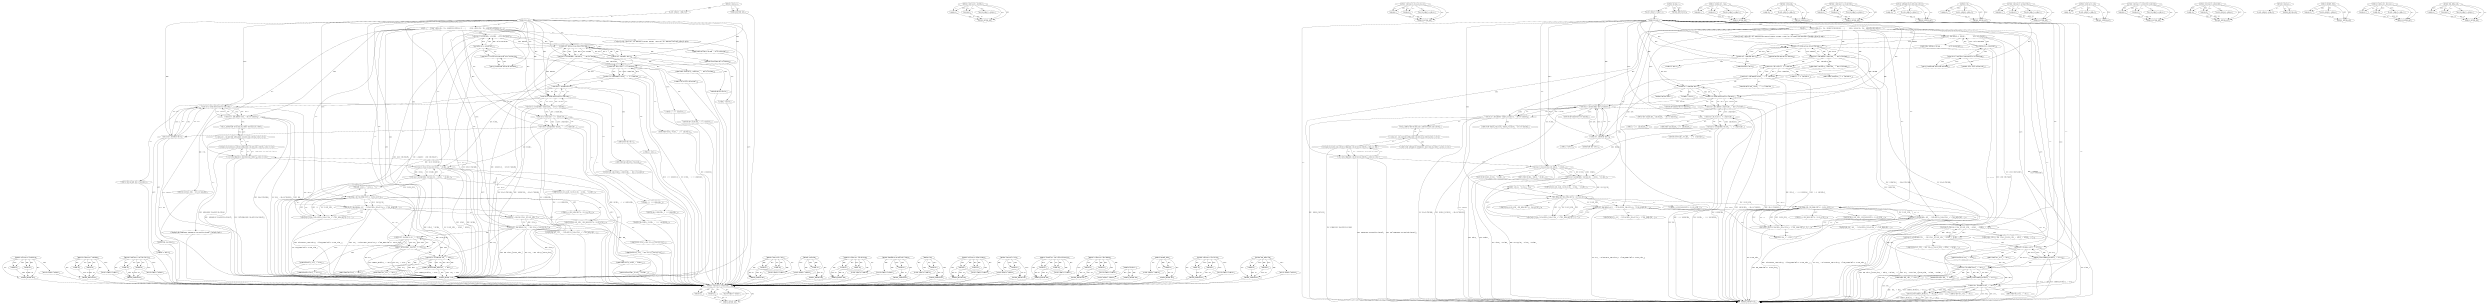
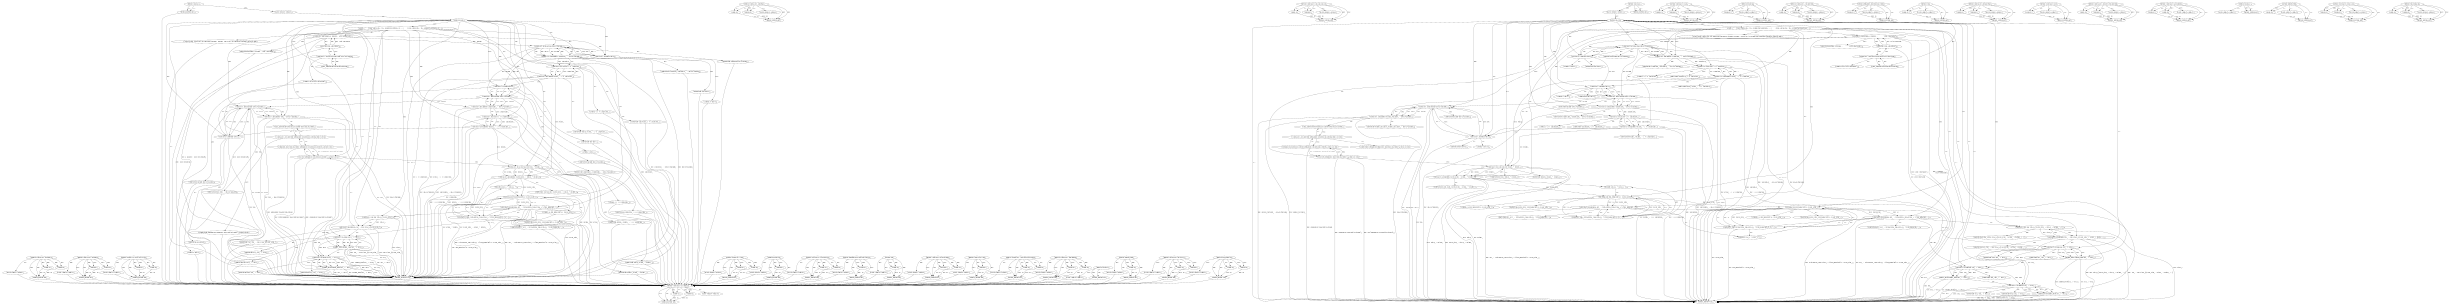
node "(IDENTIFIER,uint8_t,new uint8_t[block_size_])": removed
node "(IDENTIFIER,NULL,sec_ != NULL)": removed
